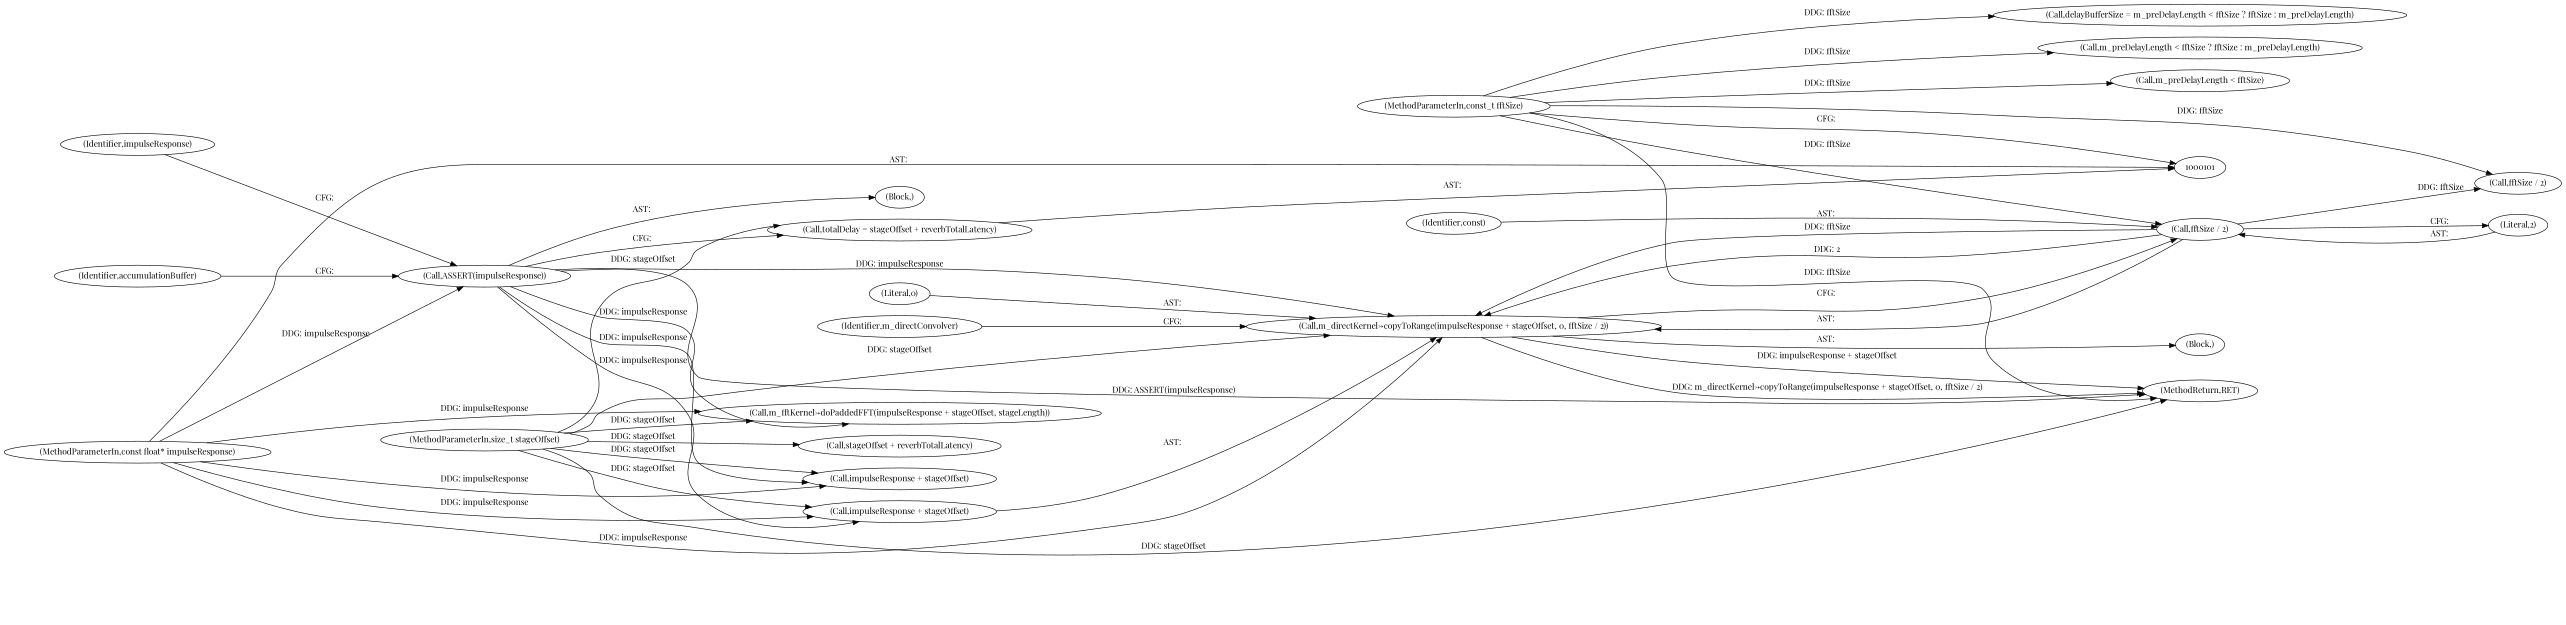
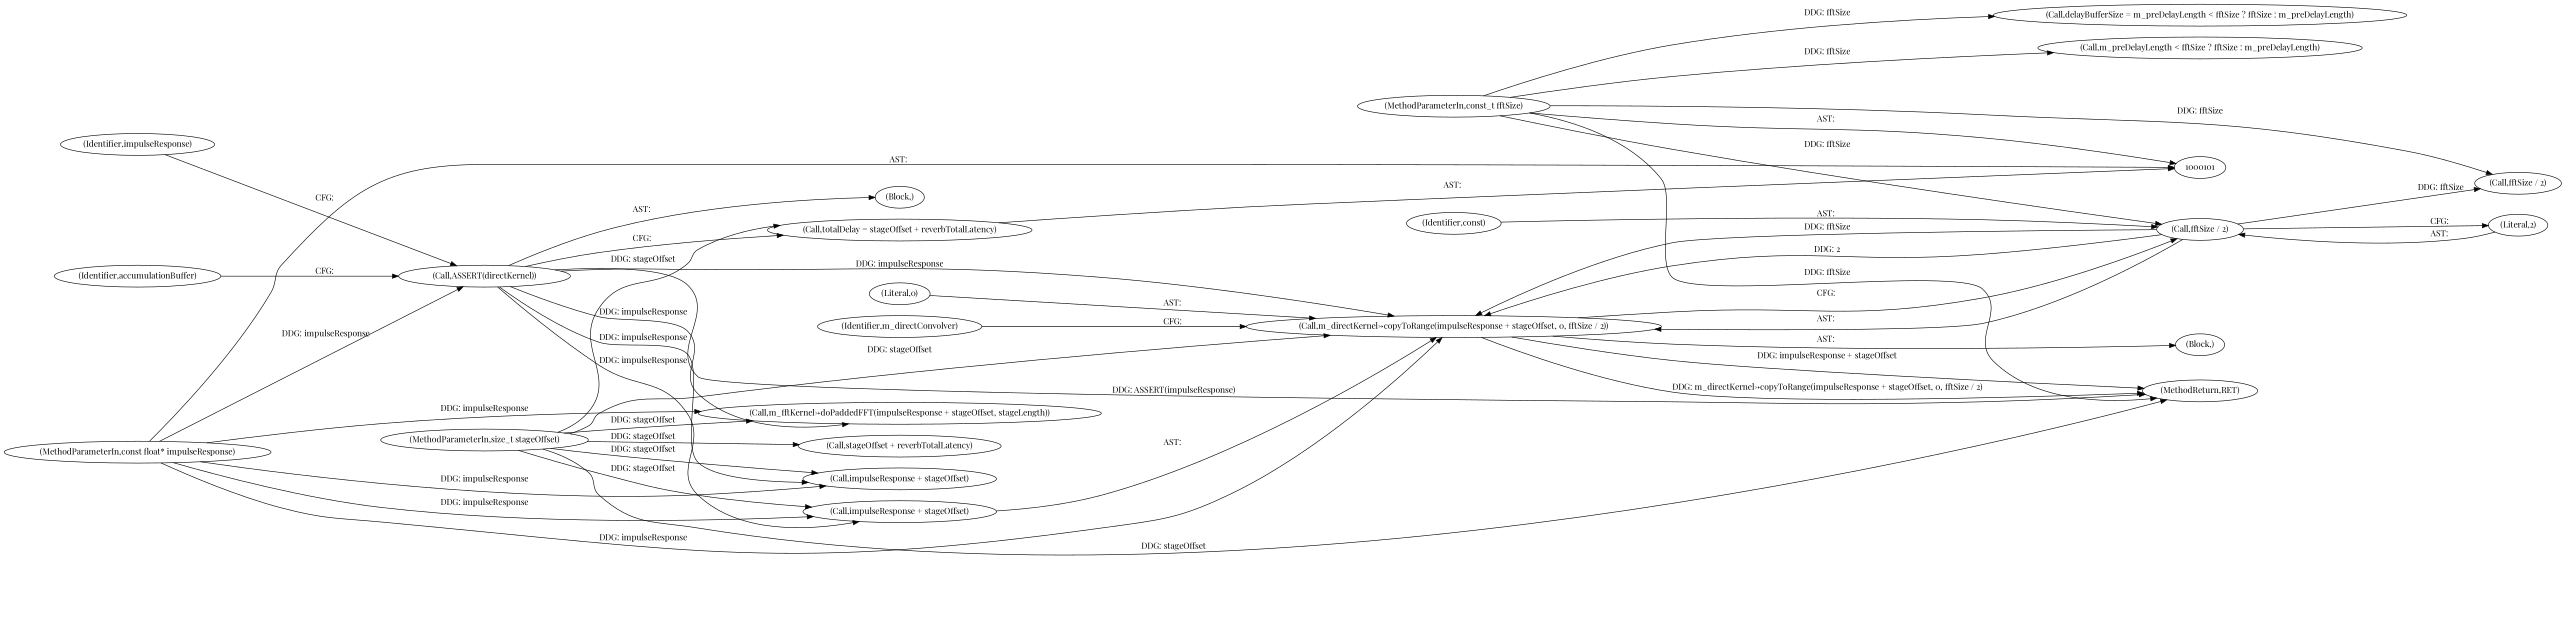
node "(Call,m_preDelayLength < fftSize)": removed
edge "(MethodParameterIn,const_t fftSize)" -> "1000101": label "CFG: " -> "AST: "
node "(Call,ASSERT(impulseResponse))": label "(Call,ASSERT(impulseResponse))" -> "(Call,ASSERT(directKernel))"
